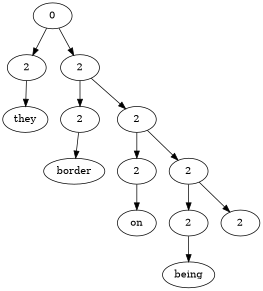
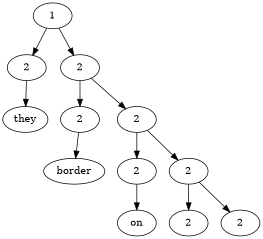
node "0": label "0" -> "1"
node "being": removed
